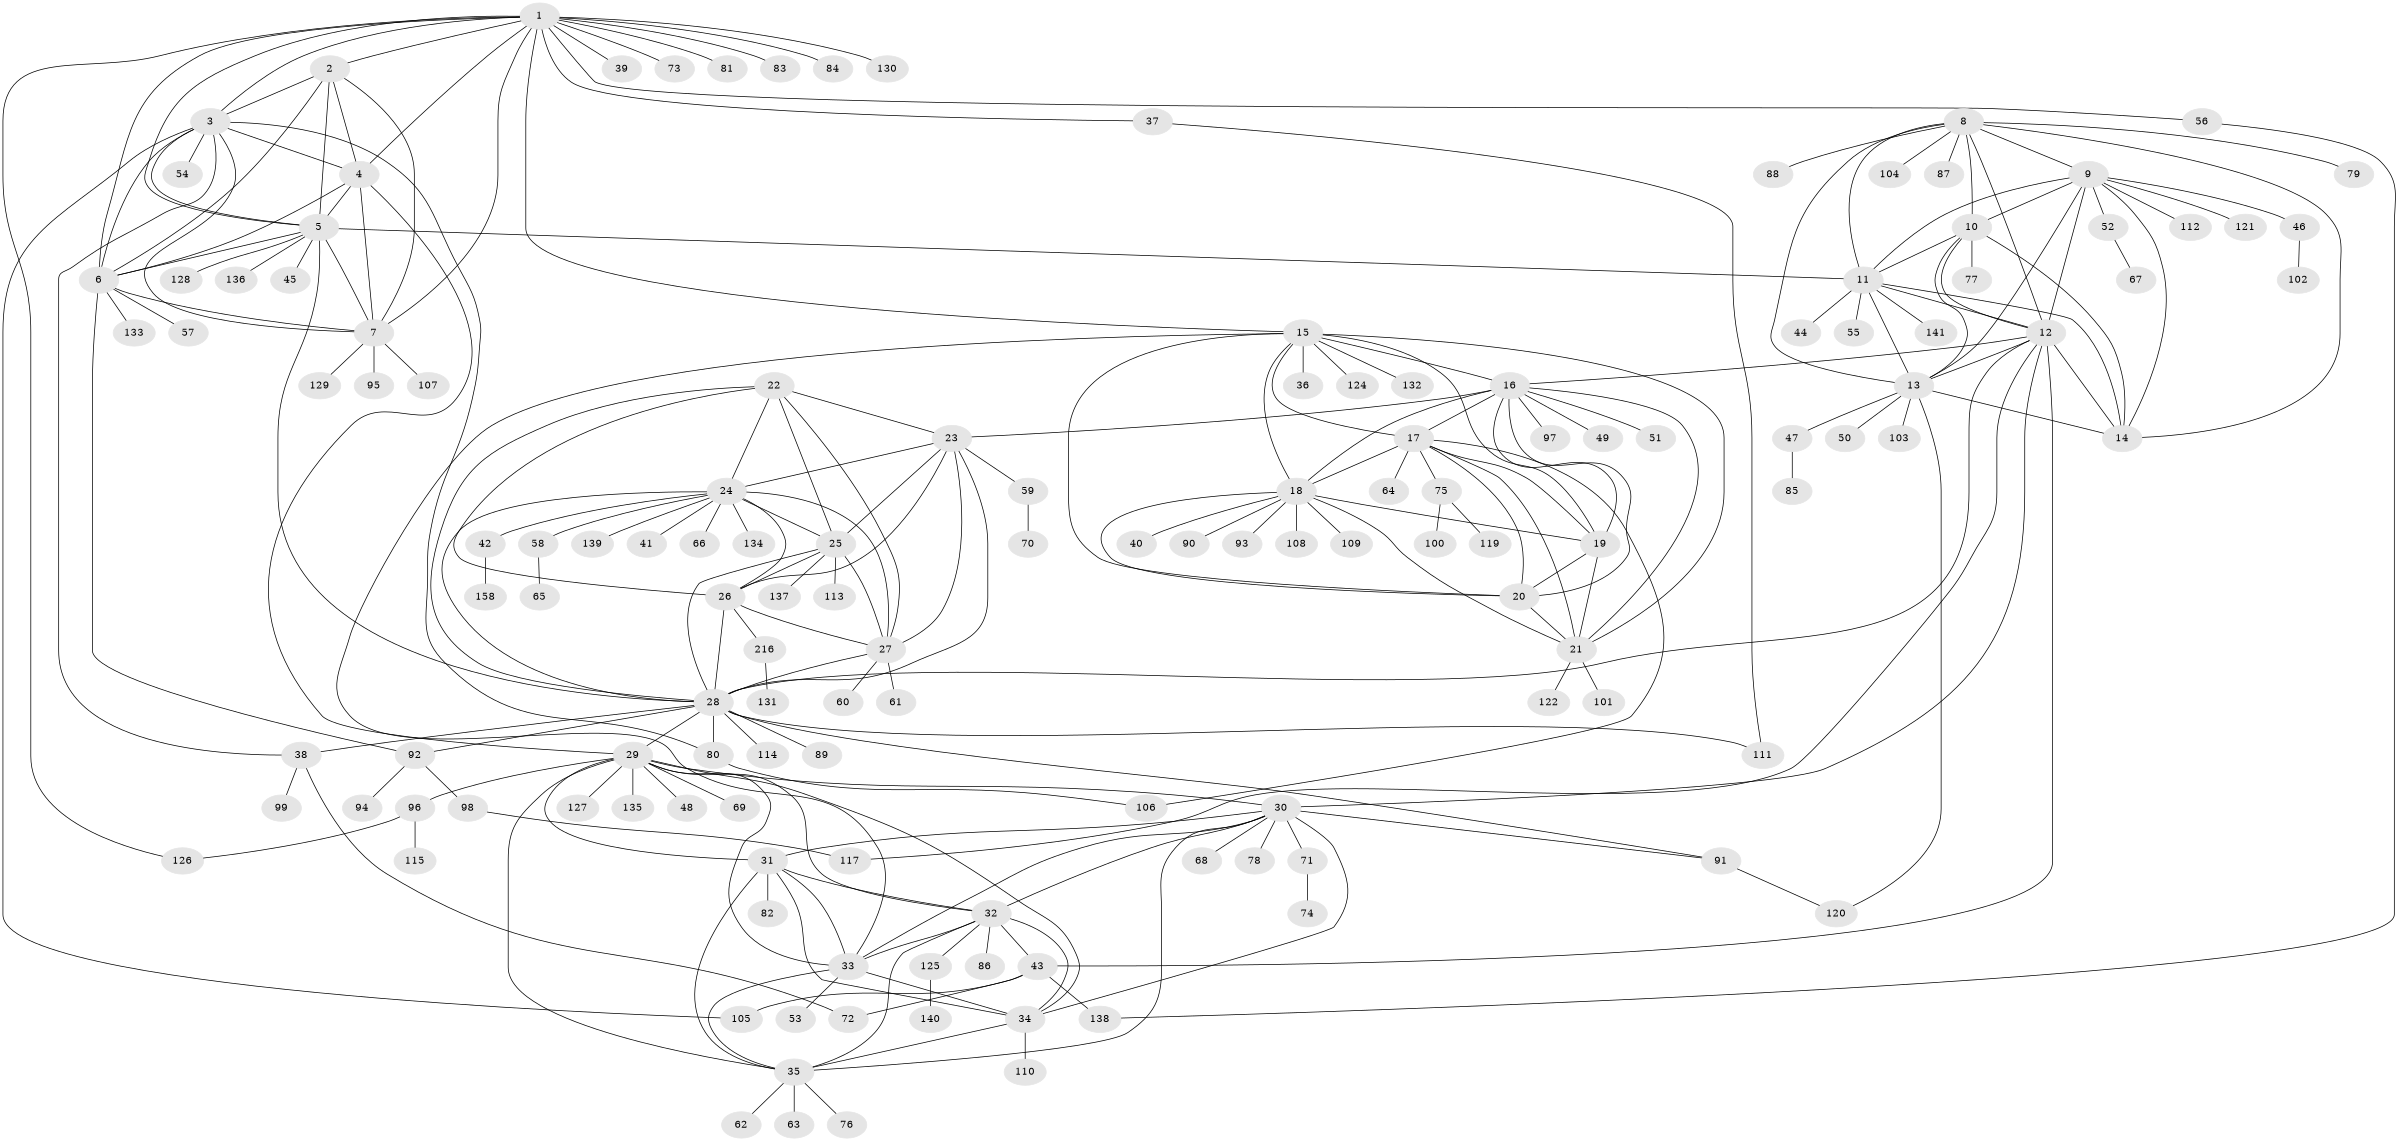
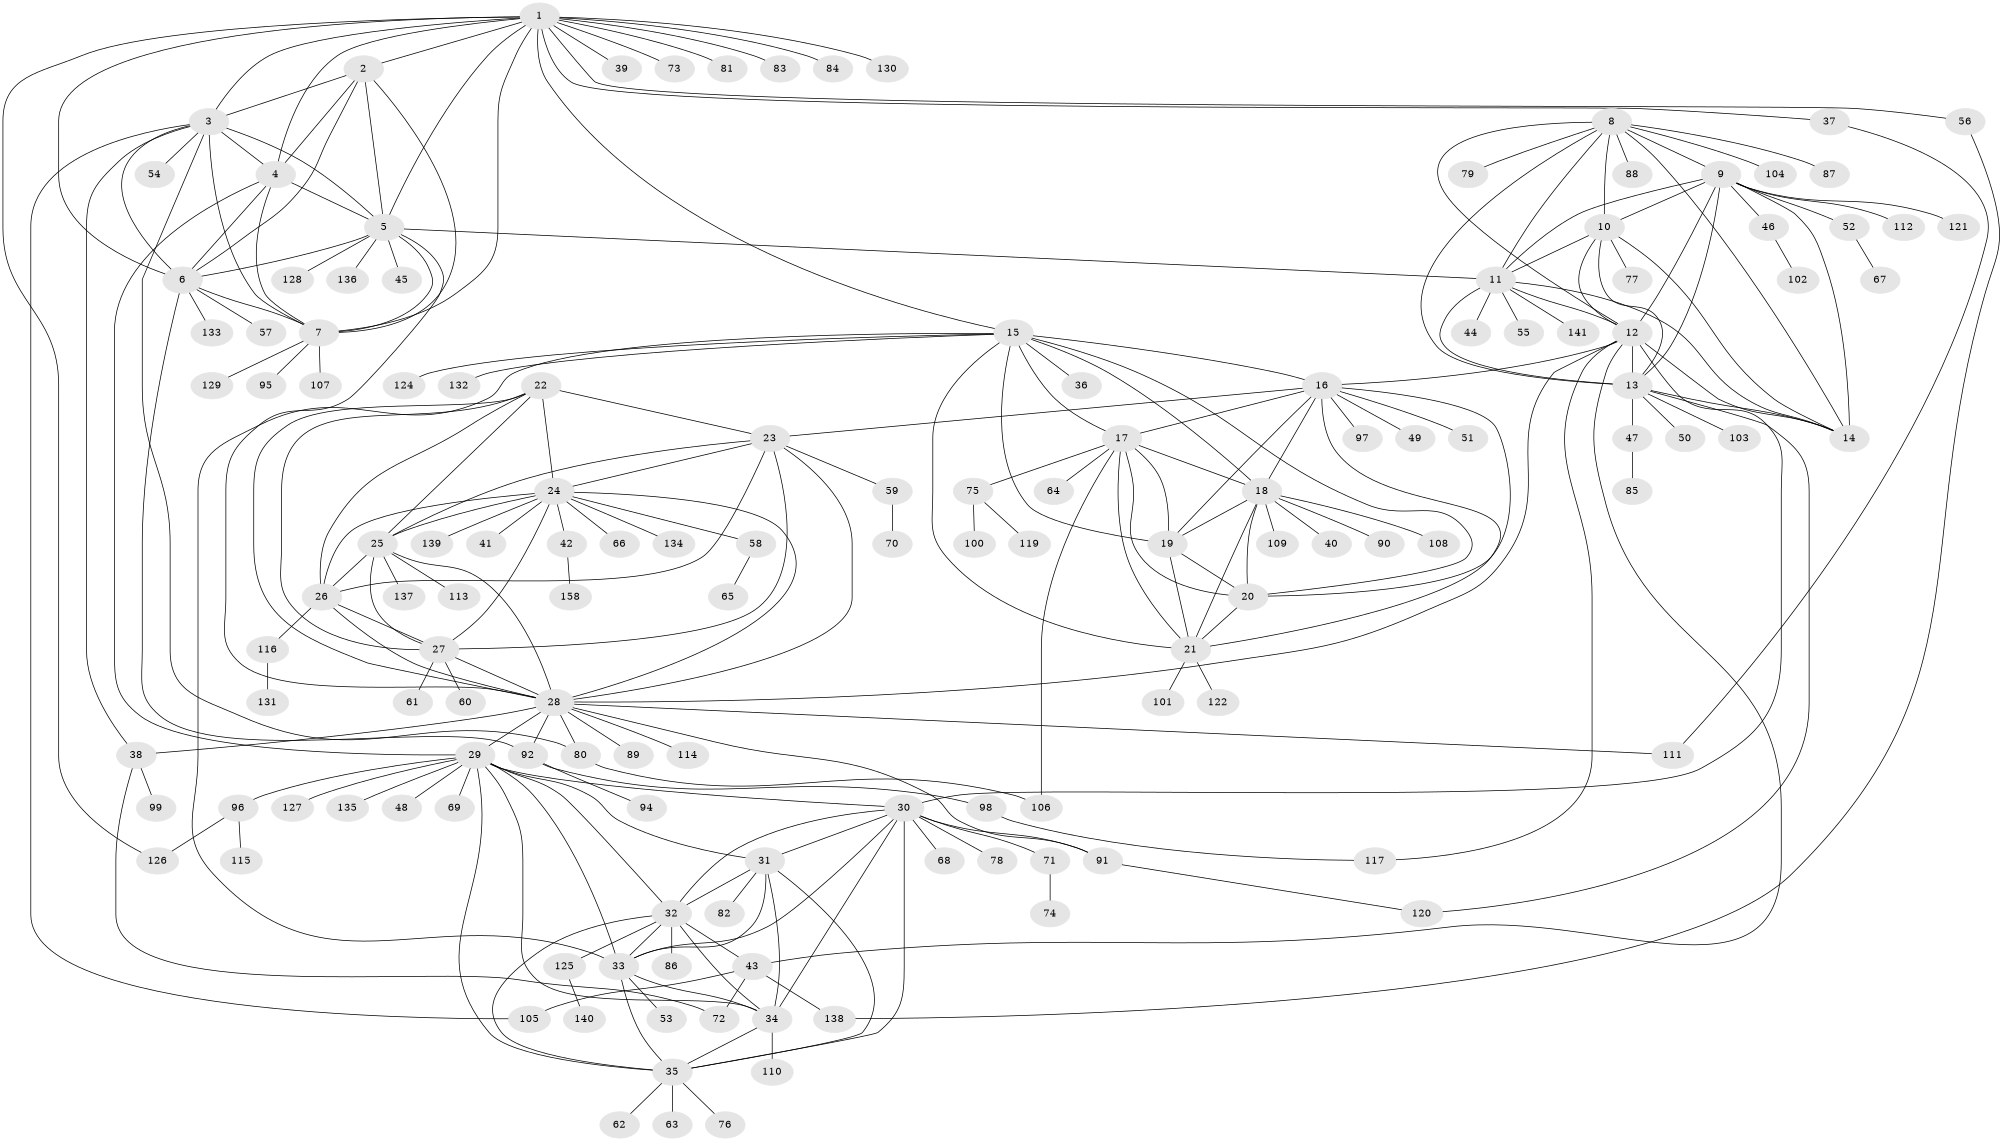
node "93": removed
node "216": label "216" -> "116"
